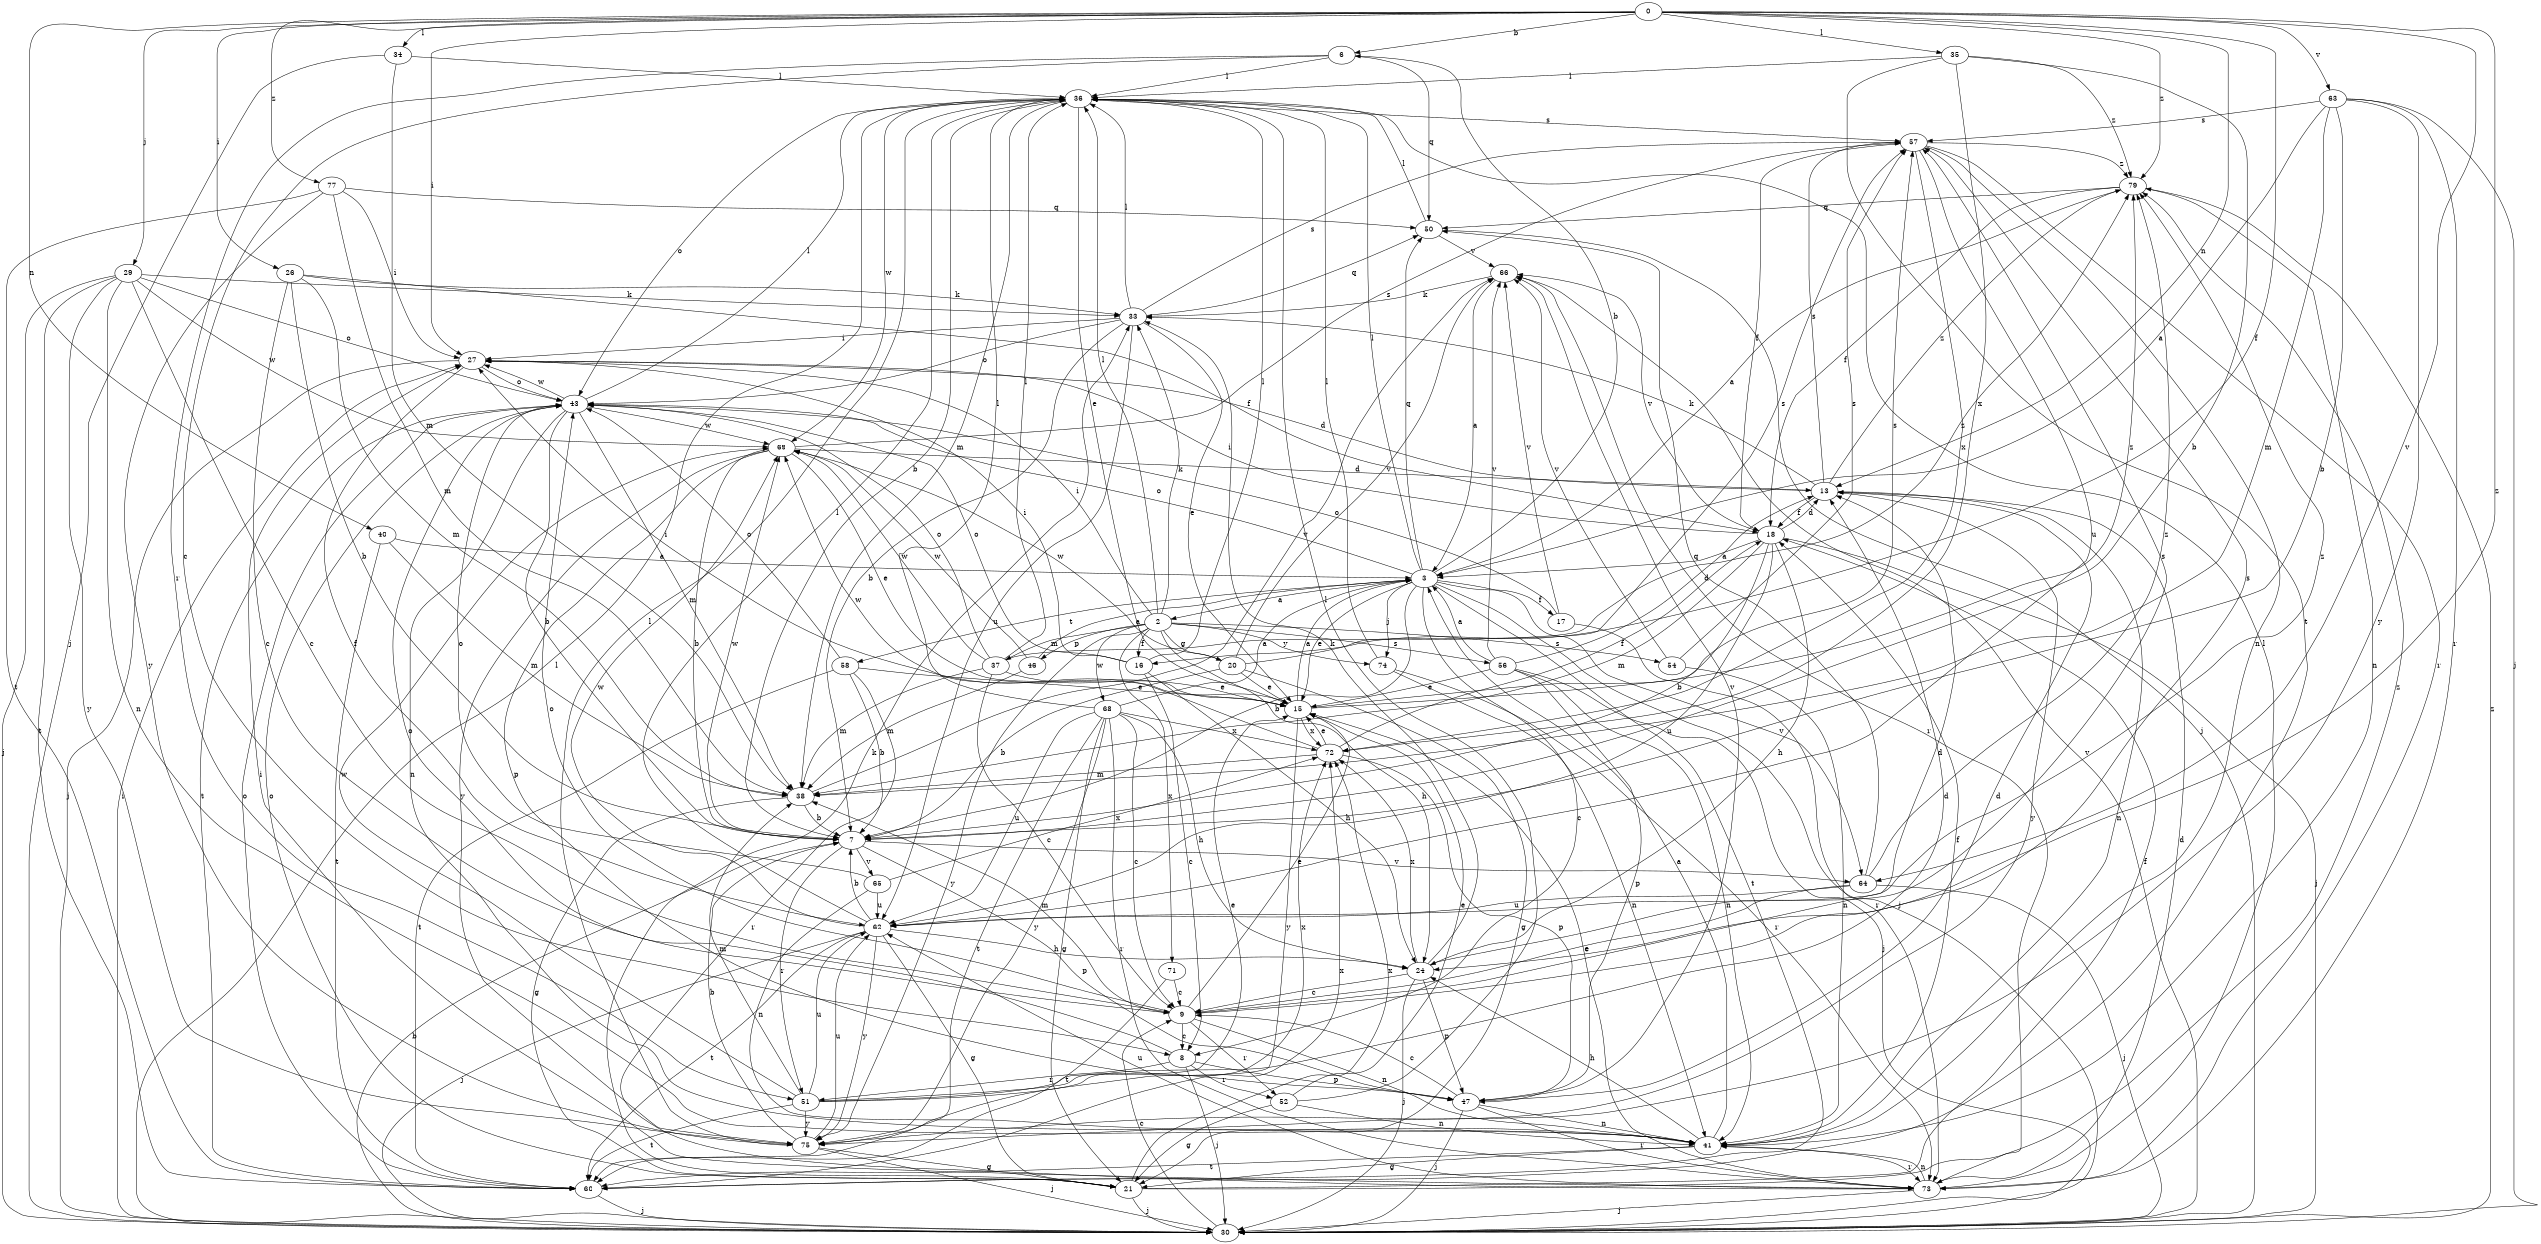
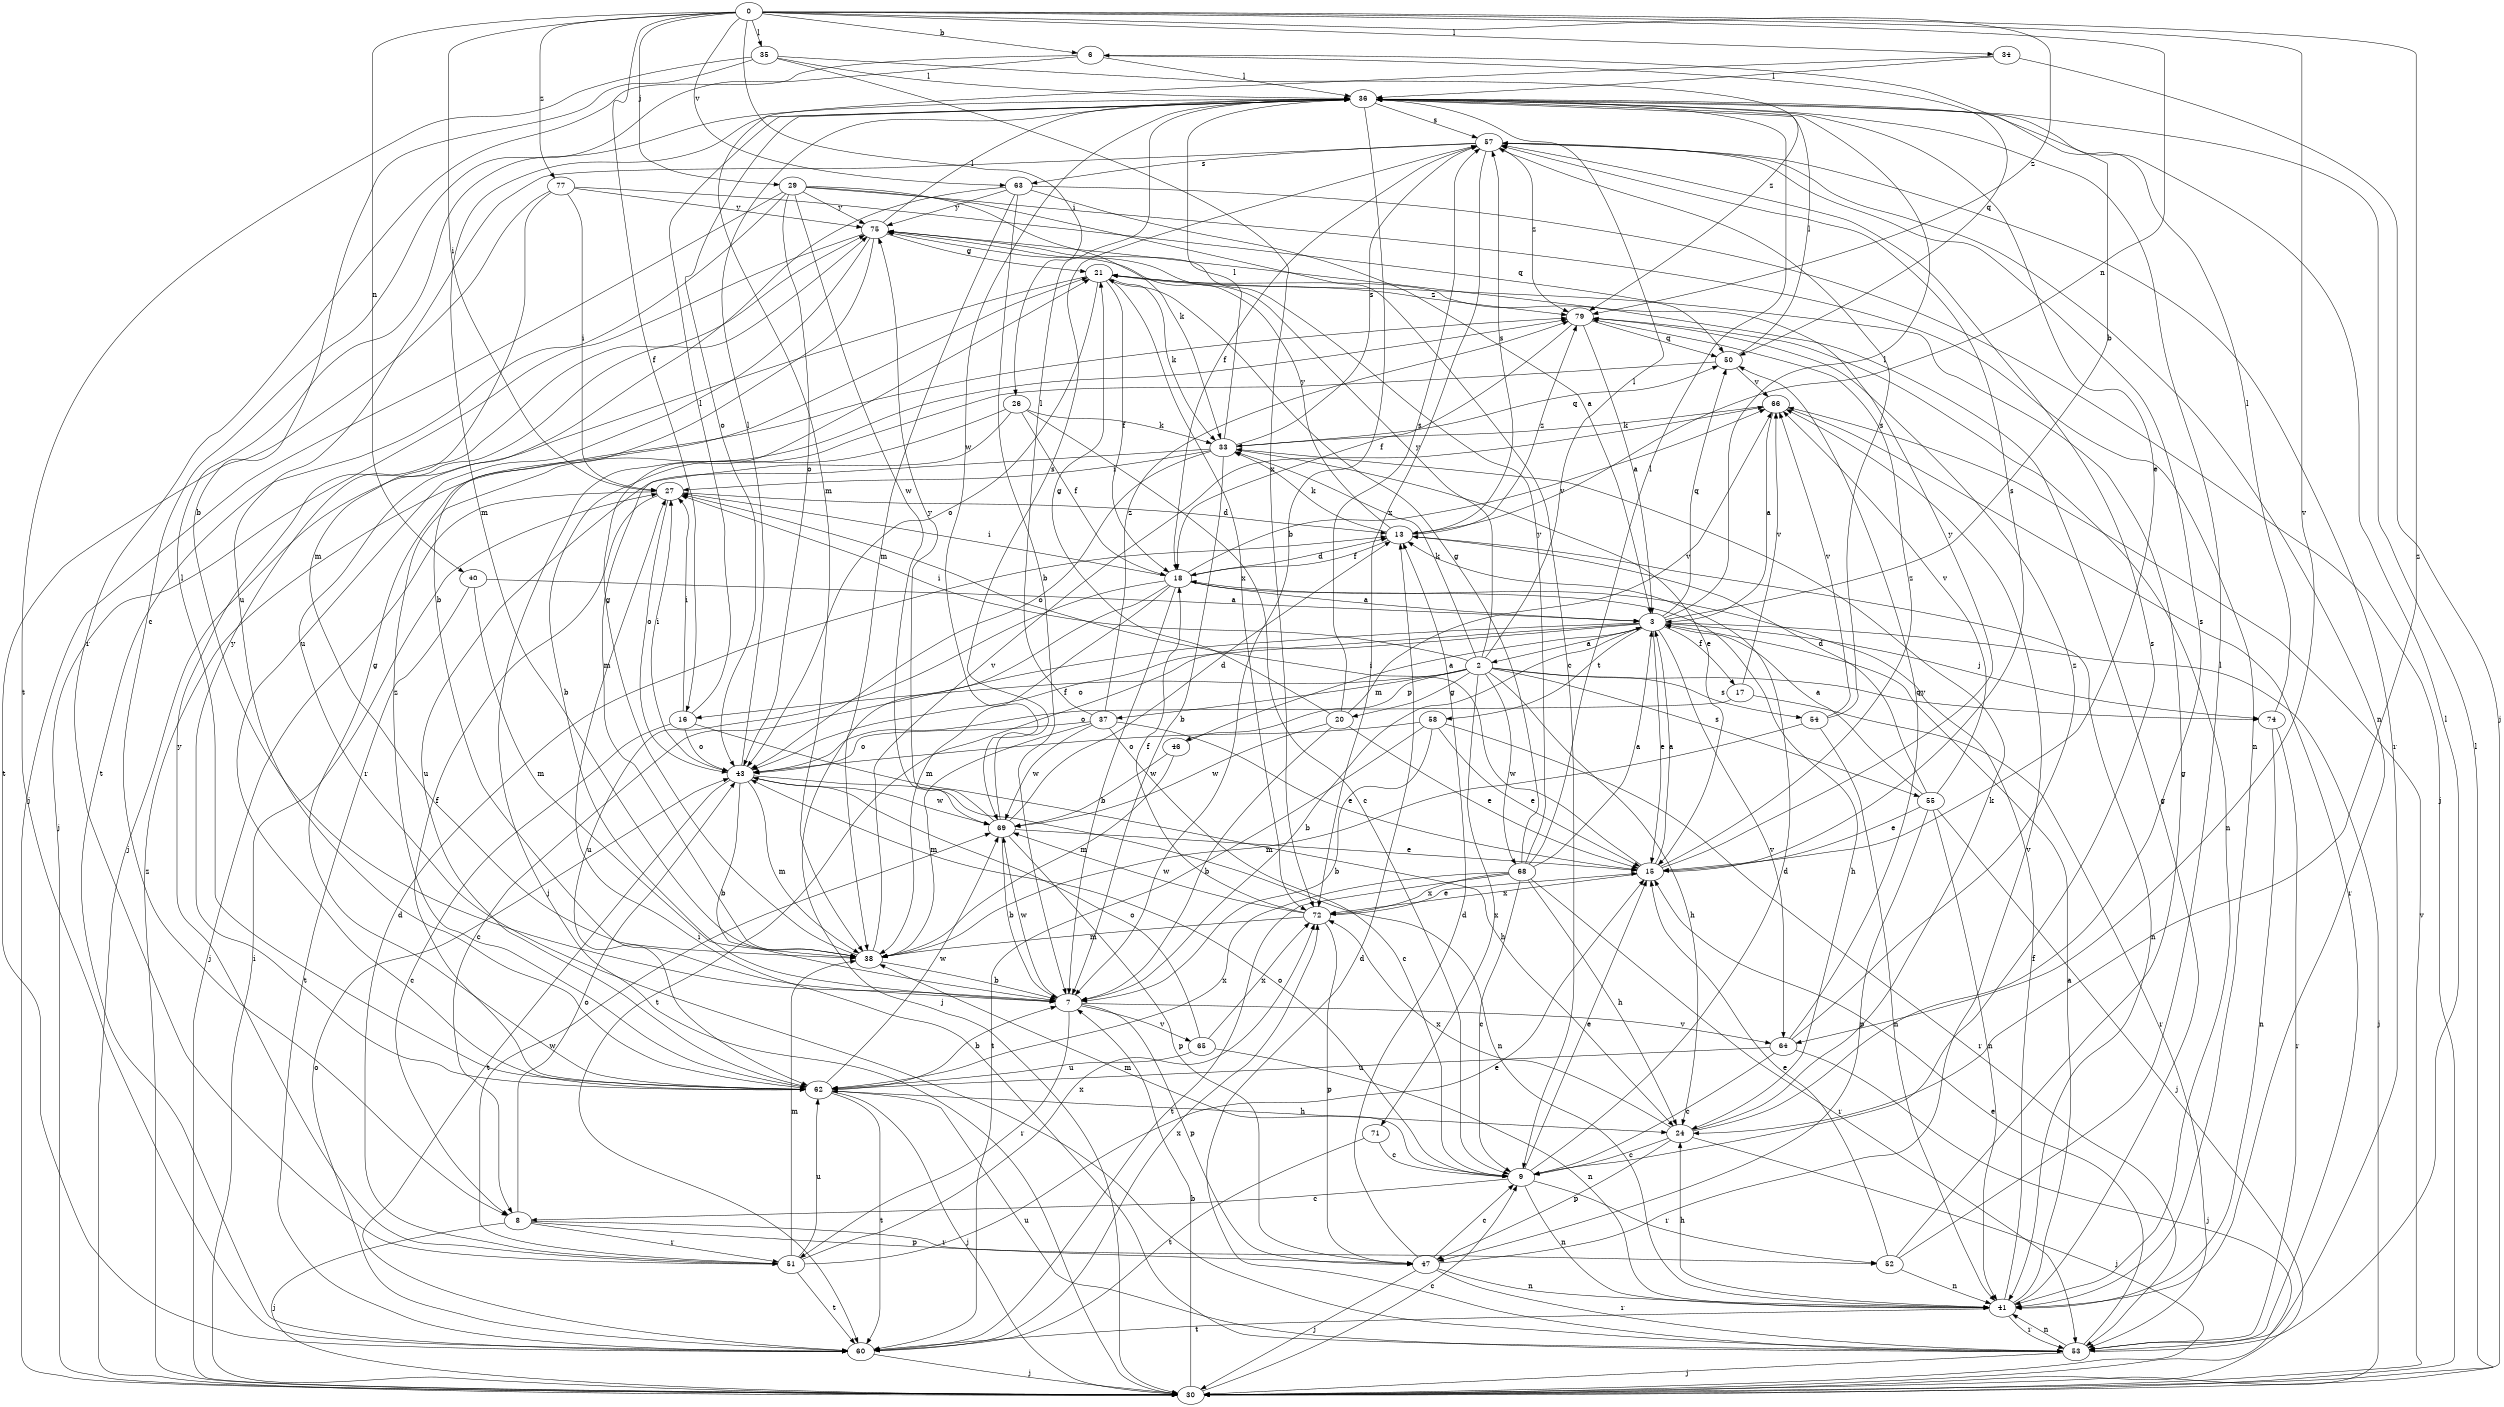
edge "63" -> "57": reversed
edge "43" -> "27": label "w" -> "i"
edge "13" -> "27": reversed
node "56": label "56" -> "55"
edge "68" -> "62": label "u" -> "x"
edge "54" -> "38": added, label "m"
node "73": label "73" -> "53"
